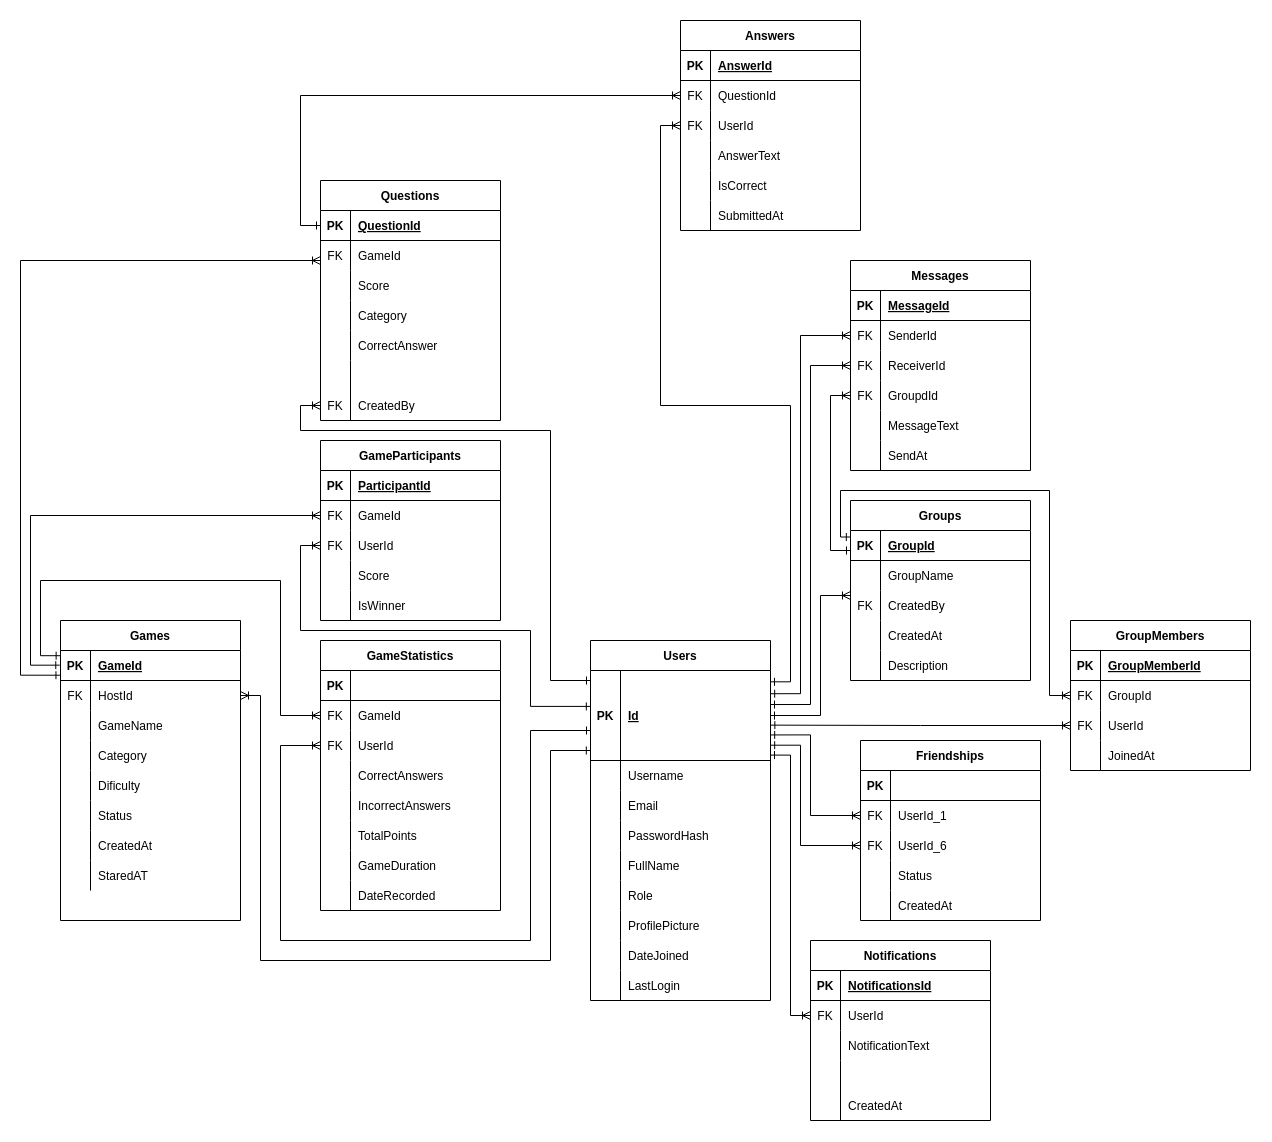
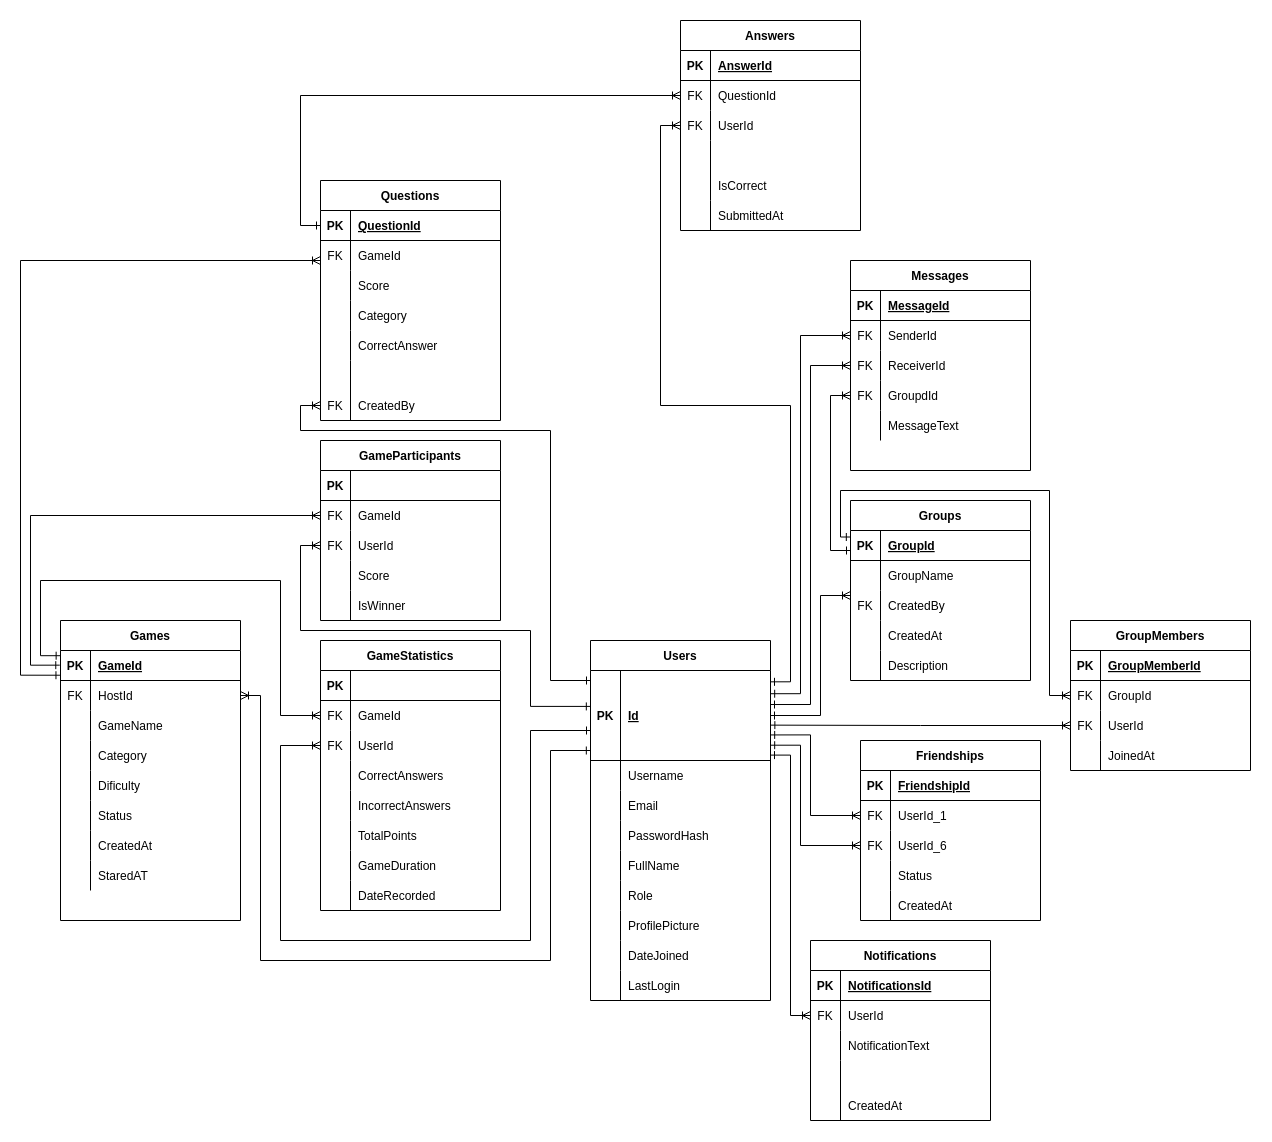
node "AnswerText": removed
node "SendAt": removed
node "ParticipantId": removed
node "FriendshipId": added
